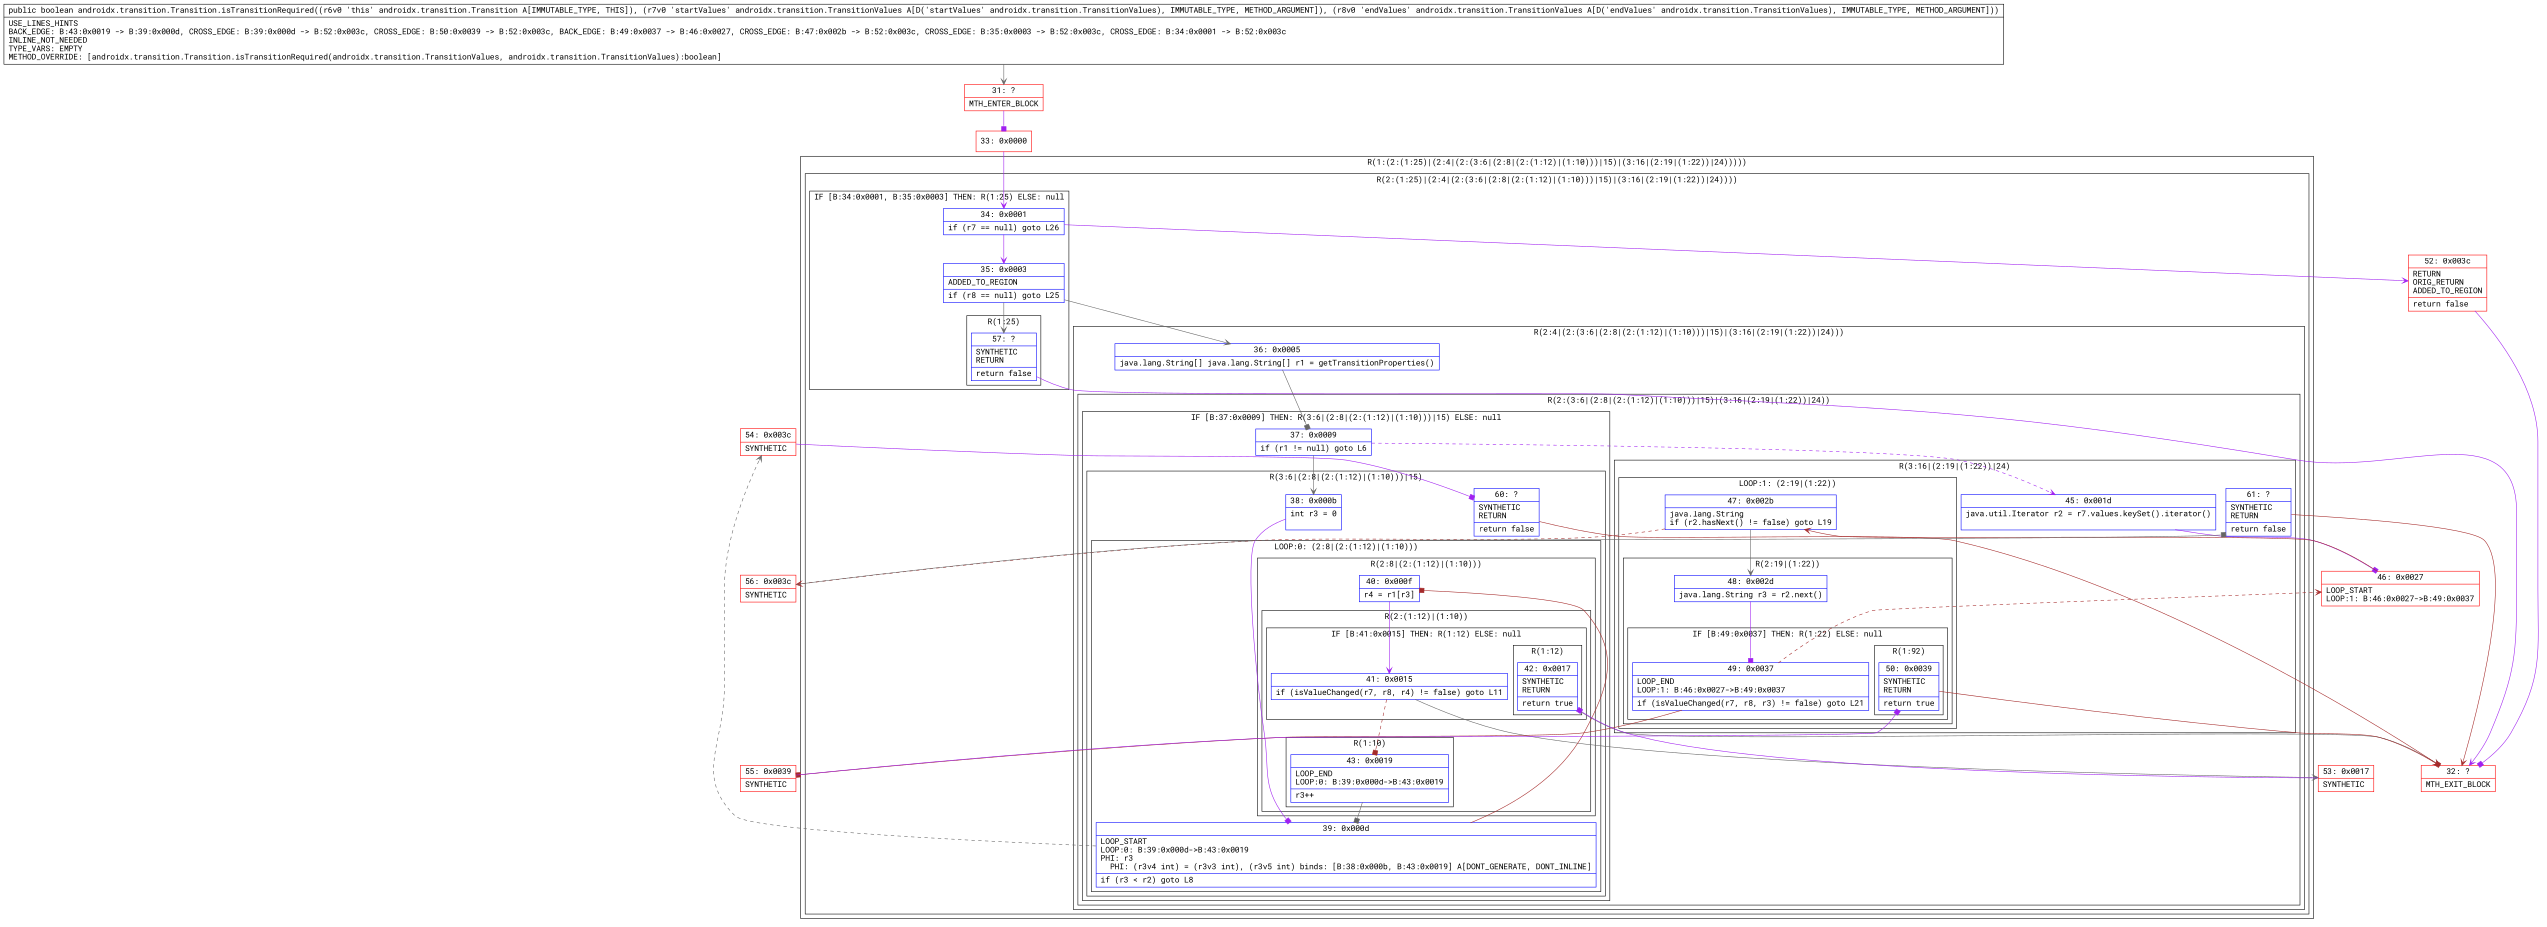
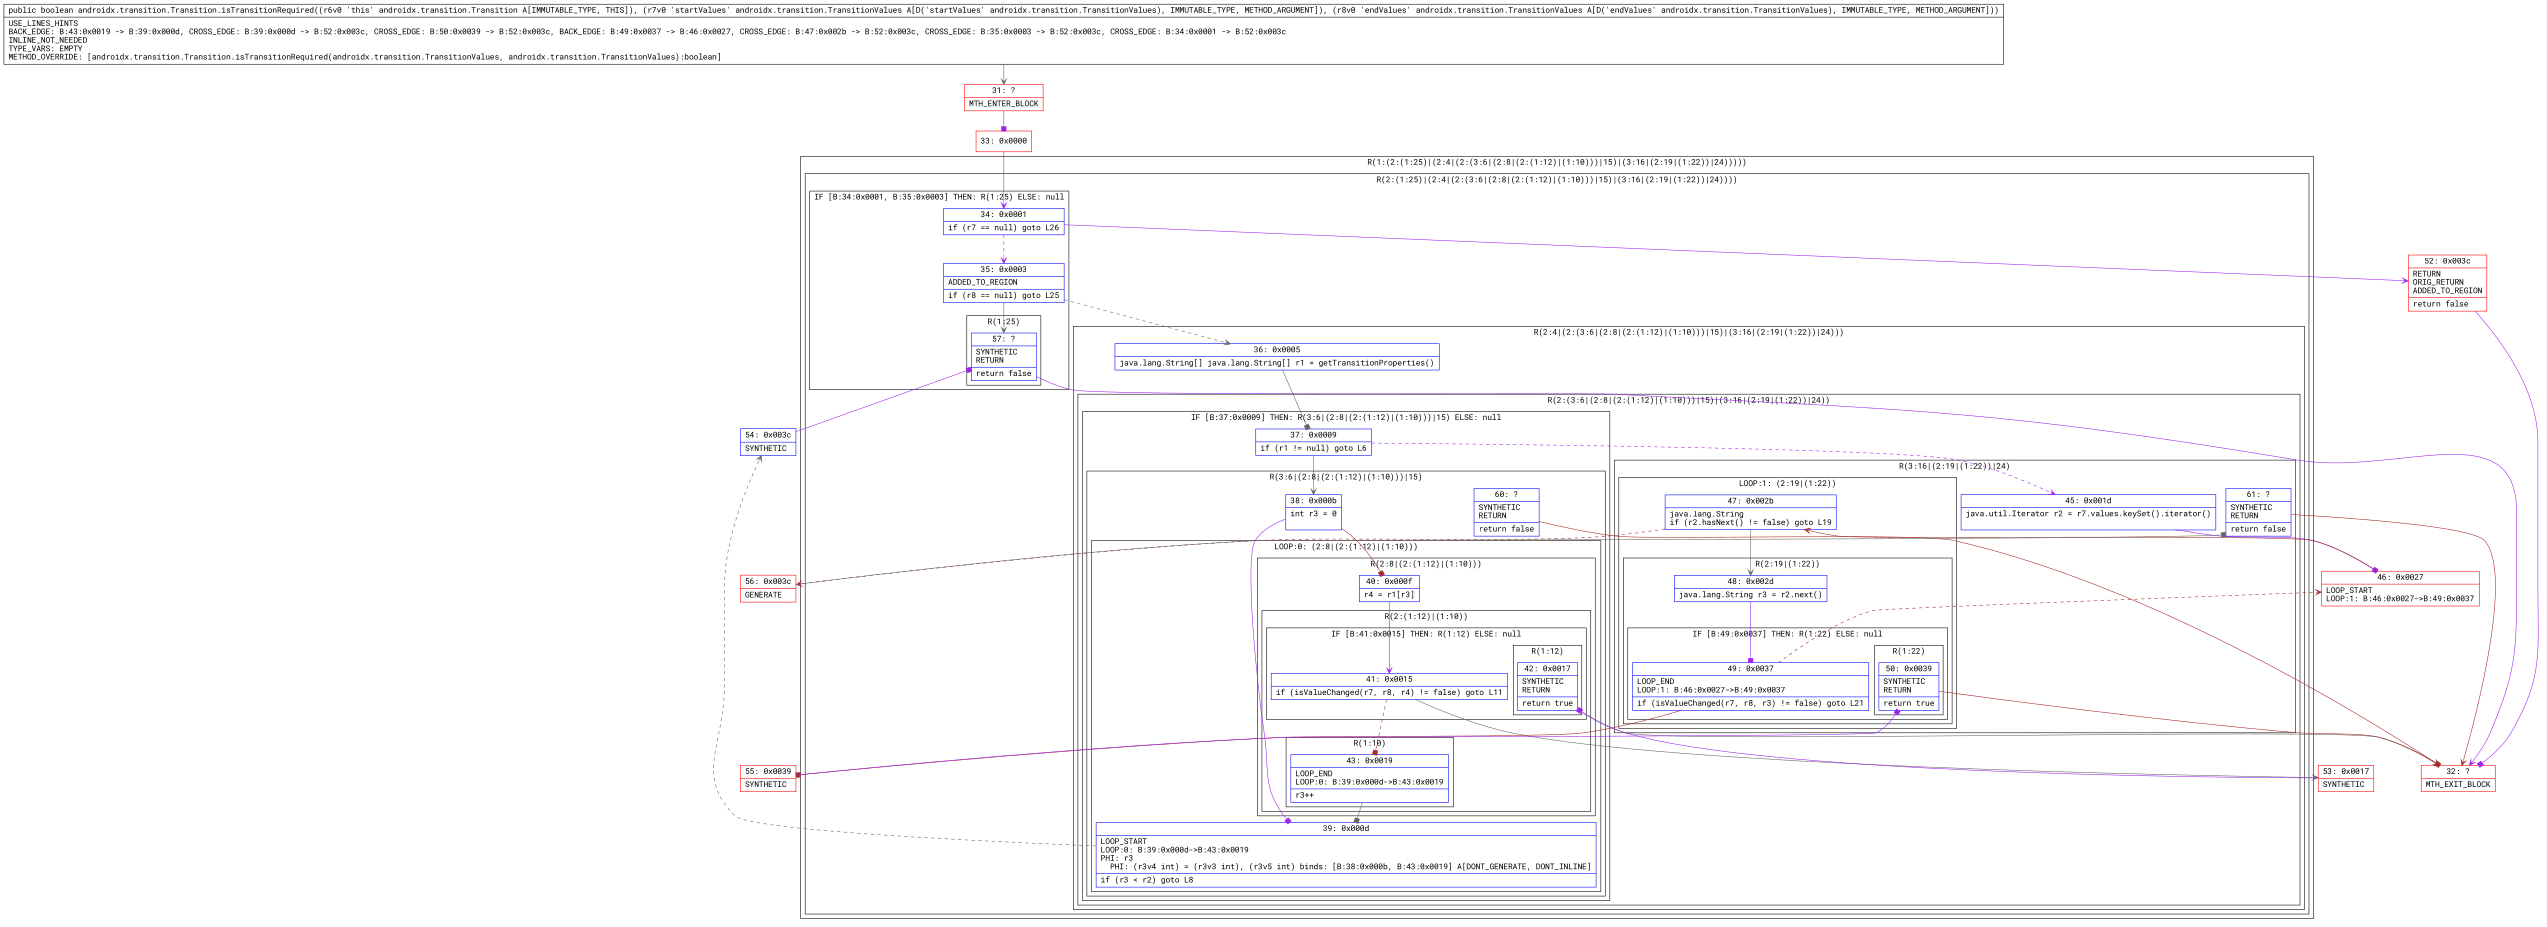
edge "34: 0x0001" -> "35: 0x0003": style solid -> dashed
edge "35: 0x0003" -> "36: 0x0005": style solid -> dashed
node "54: 0x003c": color red -> blue
edge "54: 0x003c" -> "60: ?": now "54: 0x003c" -> "57: ?"
node "56: 0x003c": text "SYNTHETIC" -> "GENERATE"
edge "39: 0x000d" -> "40: 0x000f": now "38: 0x000b" -> "40: 0x000f"
cluster "R(1:92)": label "R(1:92)" -> "R(1:22)"
